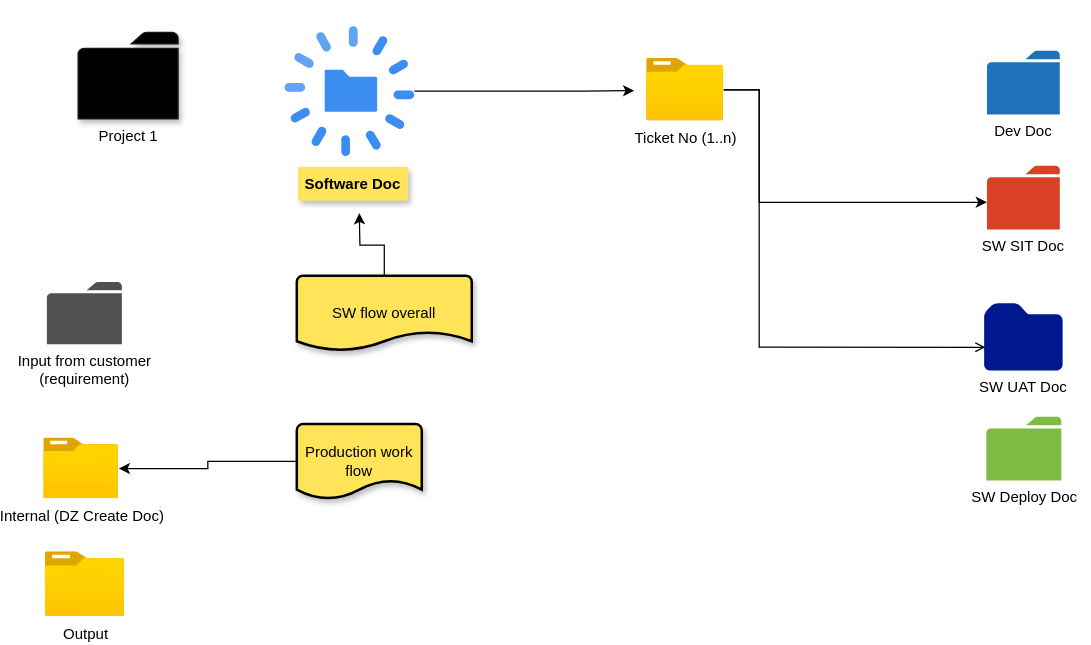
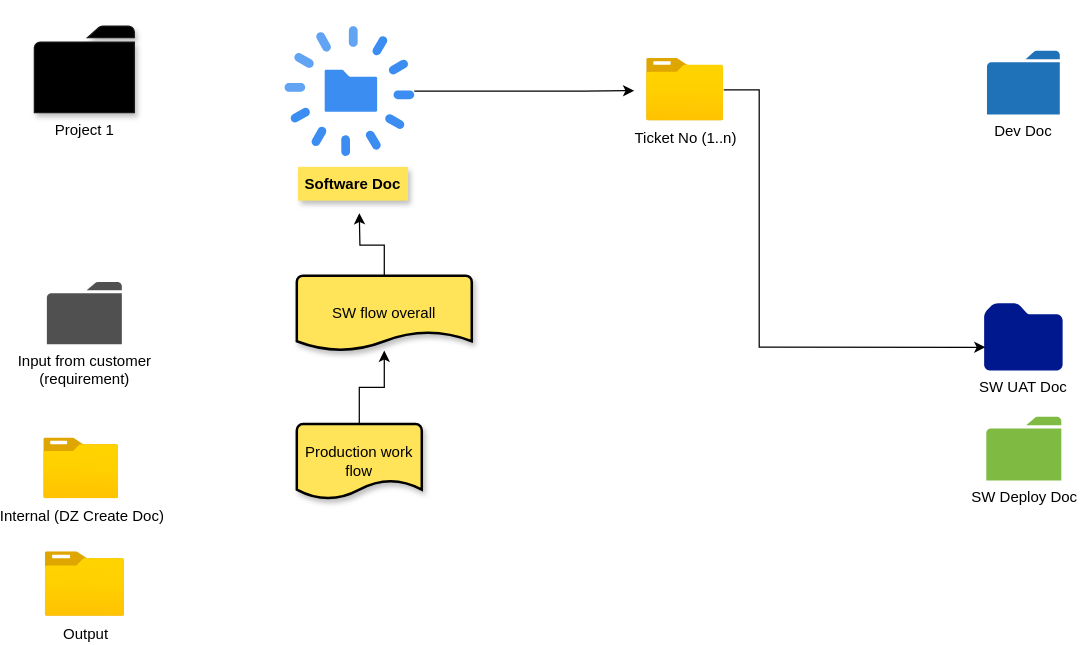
node "Project 1": moved (128, 76) -> (84, 69)
node "SW SIT Doc": removed
edge "Ticket No (1..n)" -> "SW SIT Doc": removed
edge "Ticket No (1..n)" -> "SW UAT Doc": arrowhead open -> classic
edge "Production work flow" -> "Internal (DZ Create Doc)": now "Production work flow" -> "SW flow overall"
